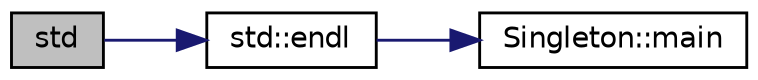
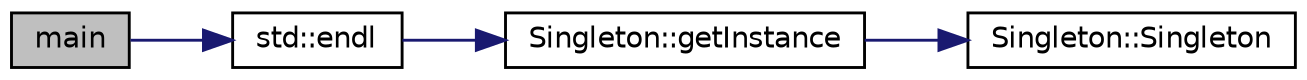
node "std": label "std" -> "main"
node "Singleton::main": label "Singleton::main" -> "Singleton::getInstance"
node "Singleton::Singleton": added
